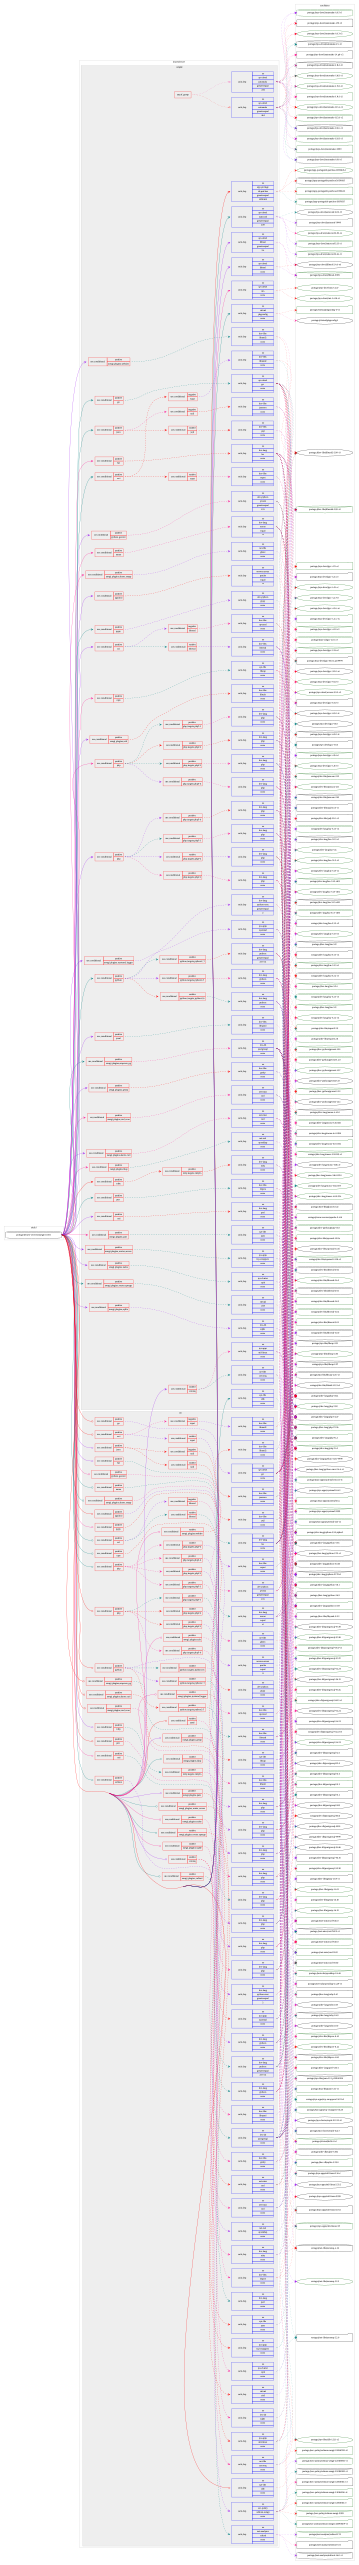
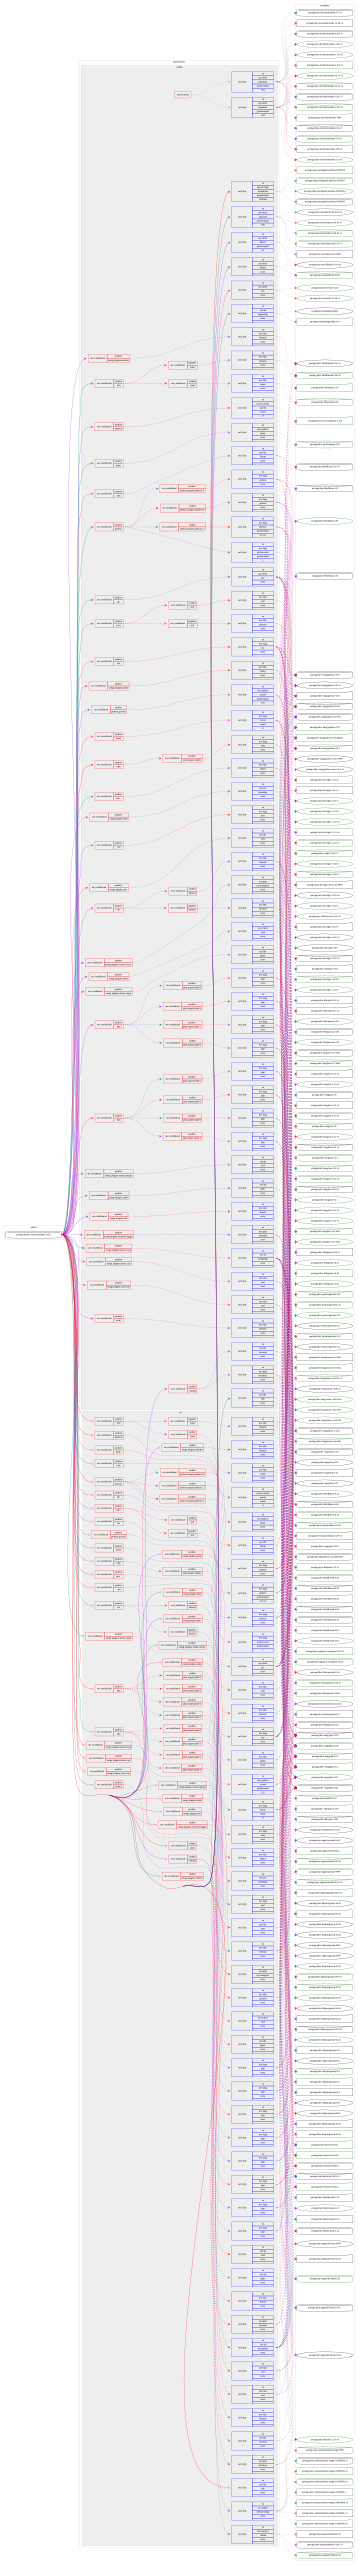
node "portage://dev-libs/jansson-2.12": shape cylinder -> ellipse
node "portage://sys-devel/gcc-3.4.6-r5": added
